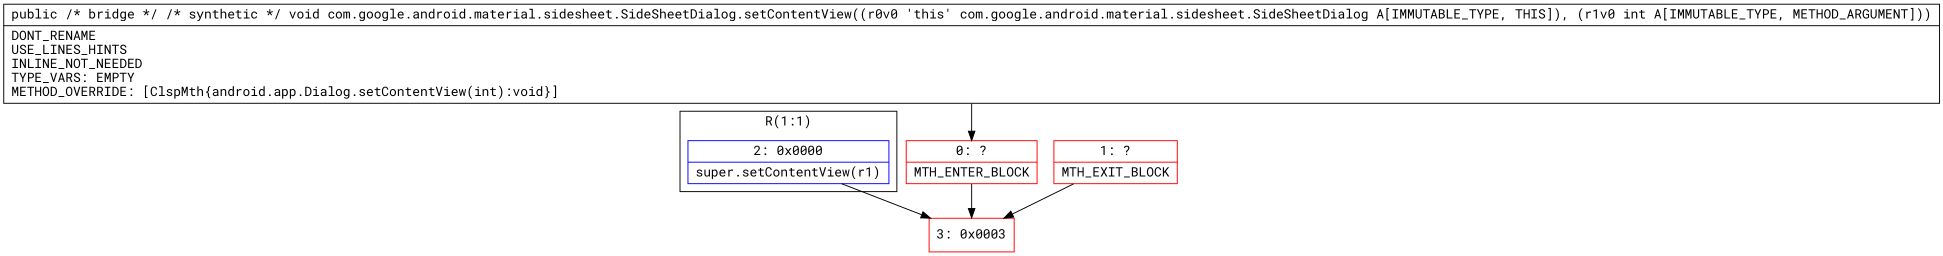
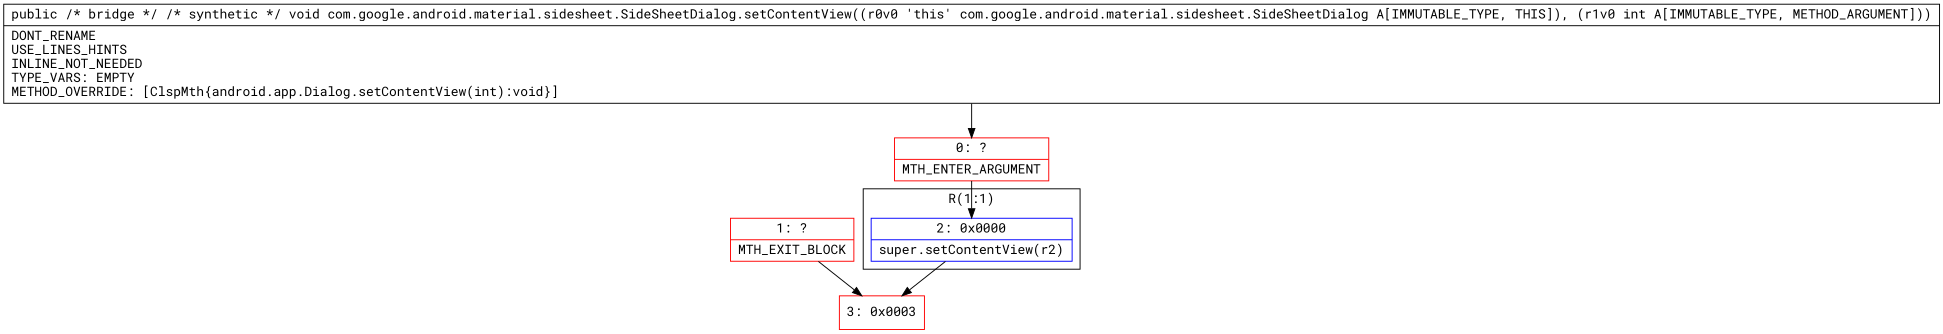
node "2: 0x0000": text "super.setContentView(r1)" -> "super.setContentView(r2)"
node "0: ?": text "MTH_ENTER_BLOCK" -> "MTH_ENTER_ARGUMENT"
edge "0: ?" -> "3: 0x0003": now "0: ?" -> "2: 0x0000"
